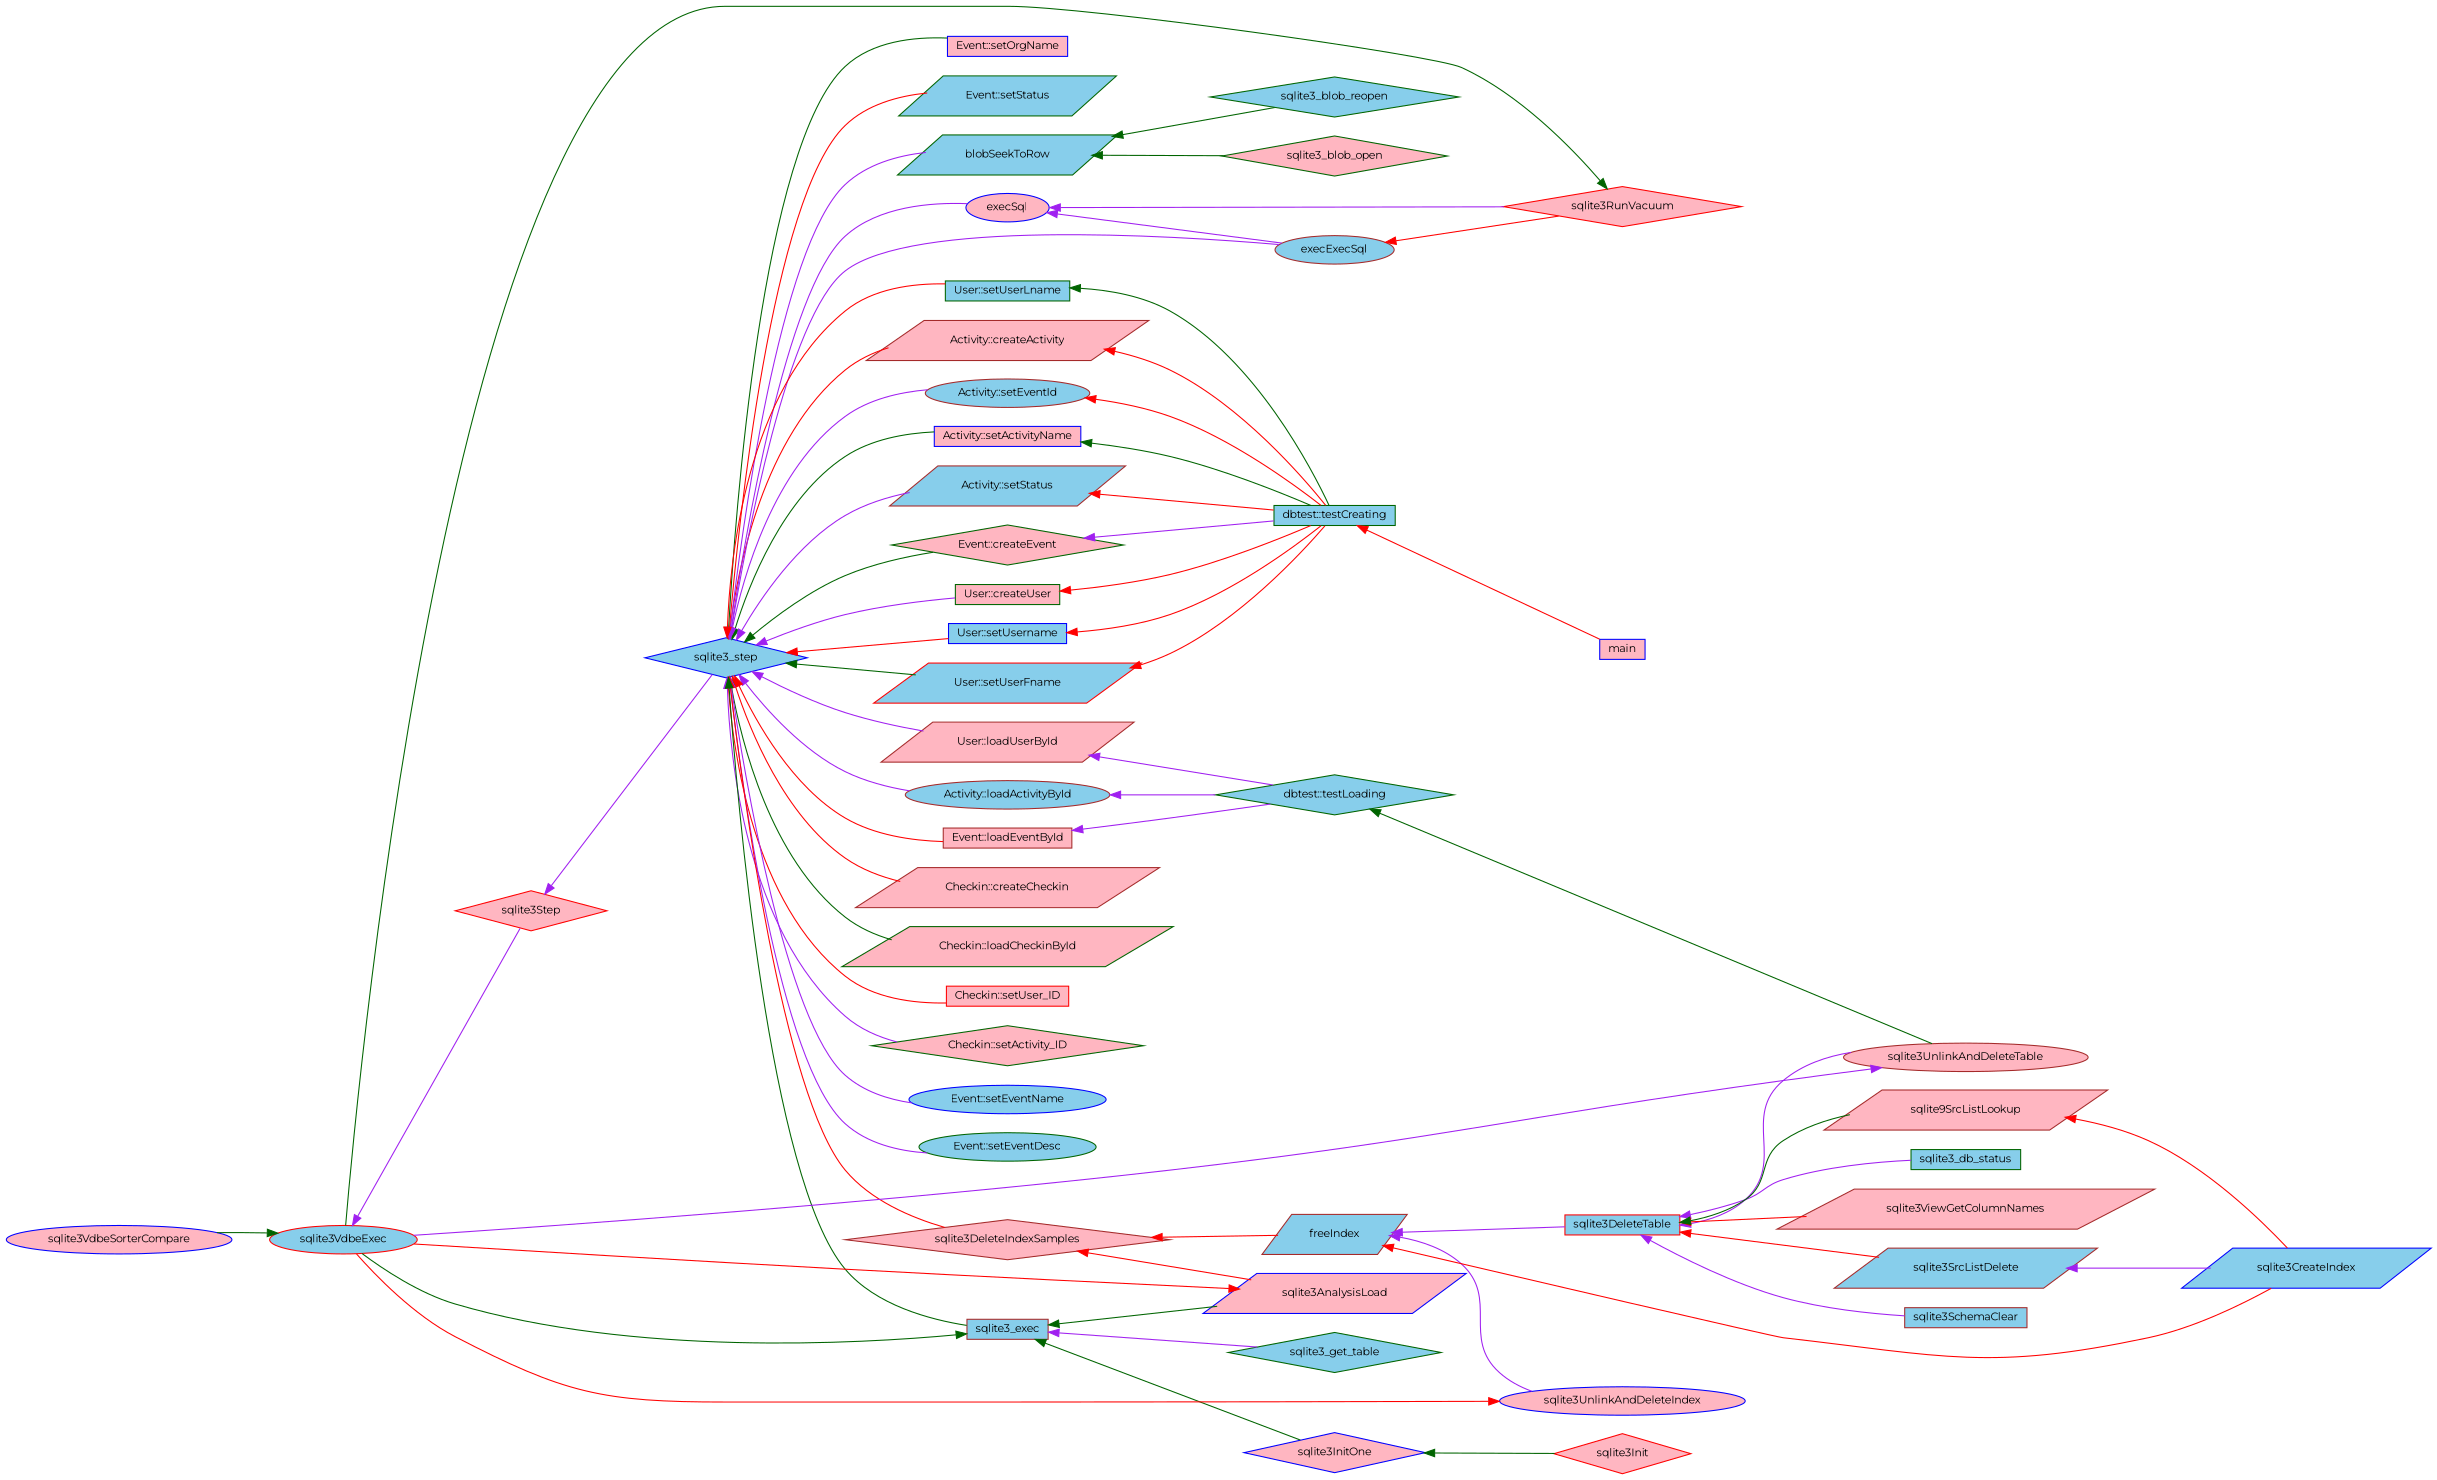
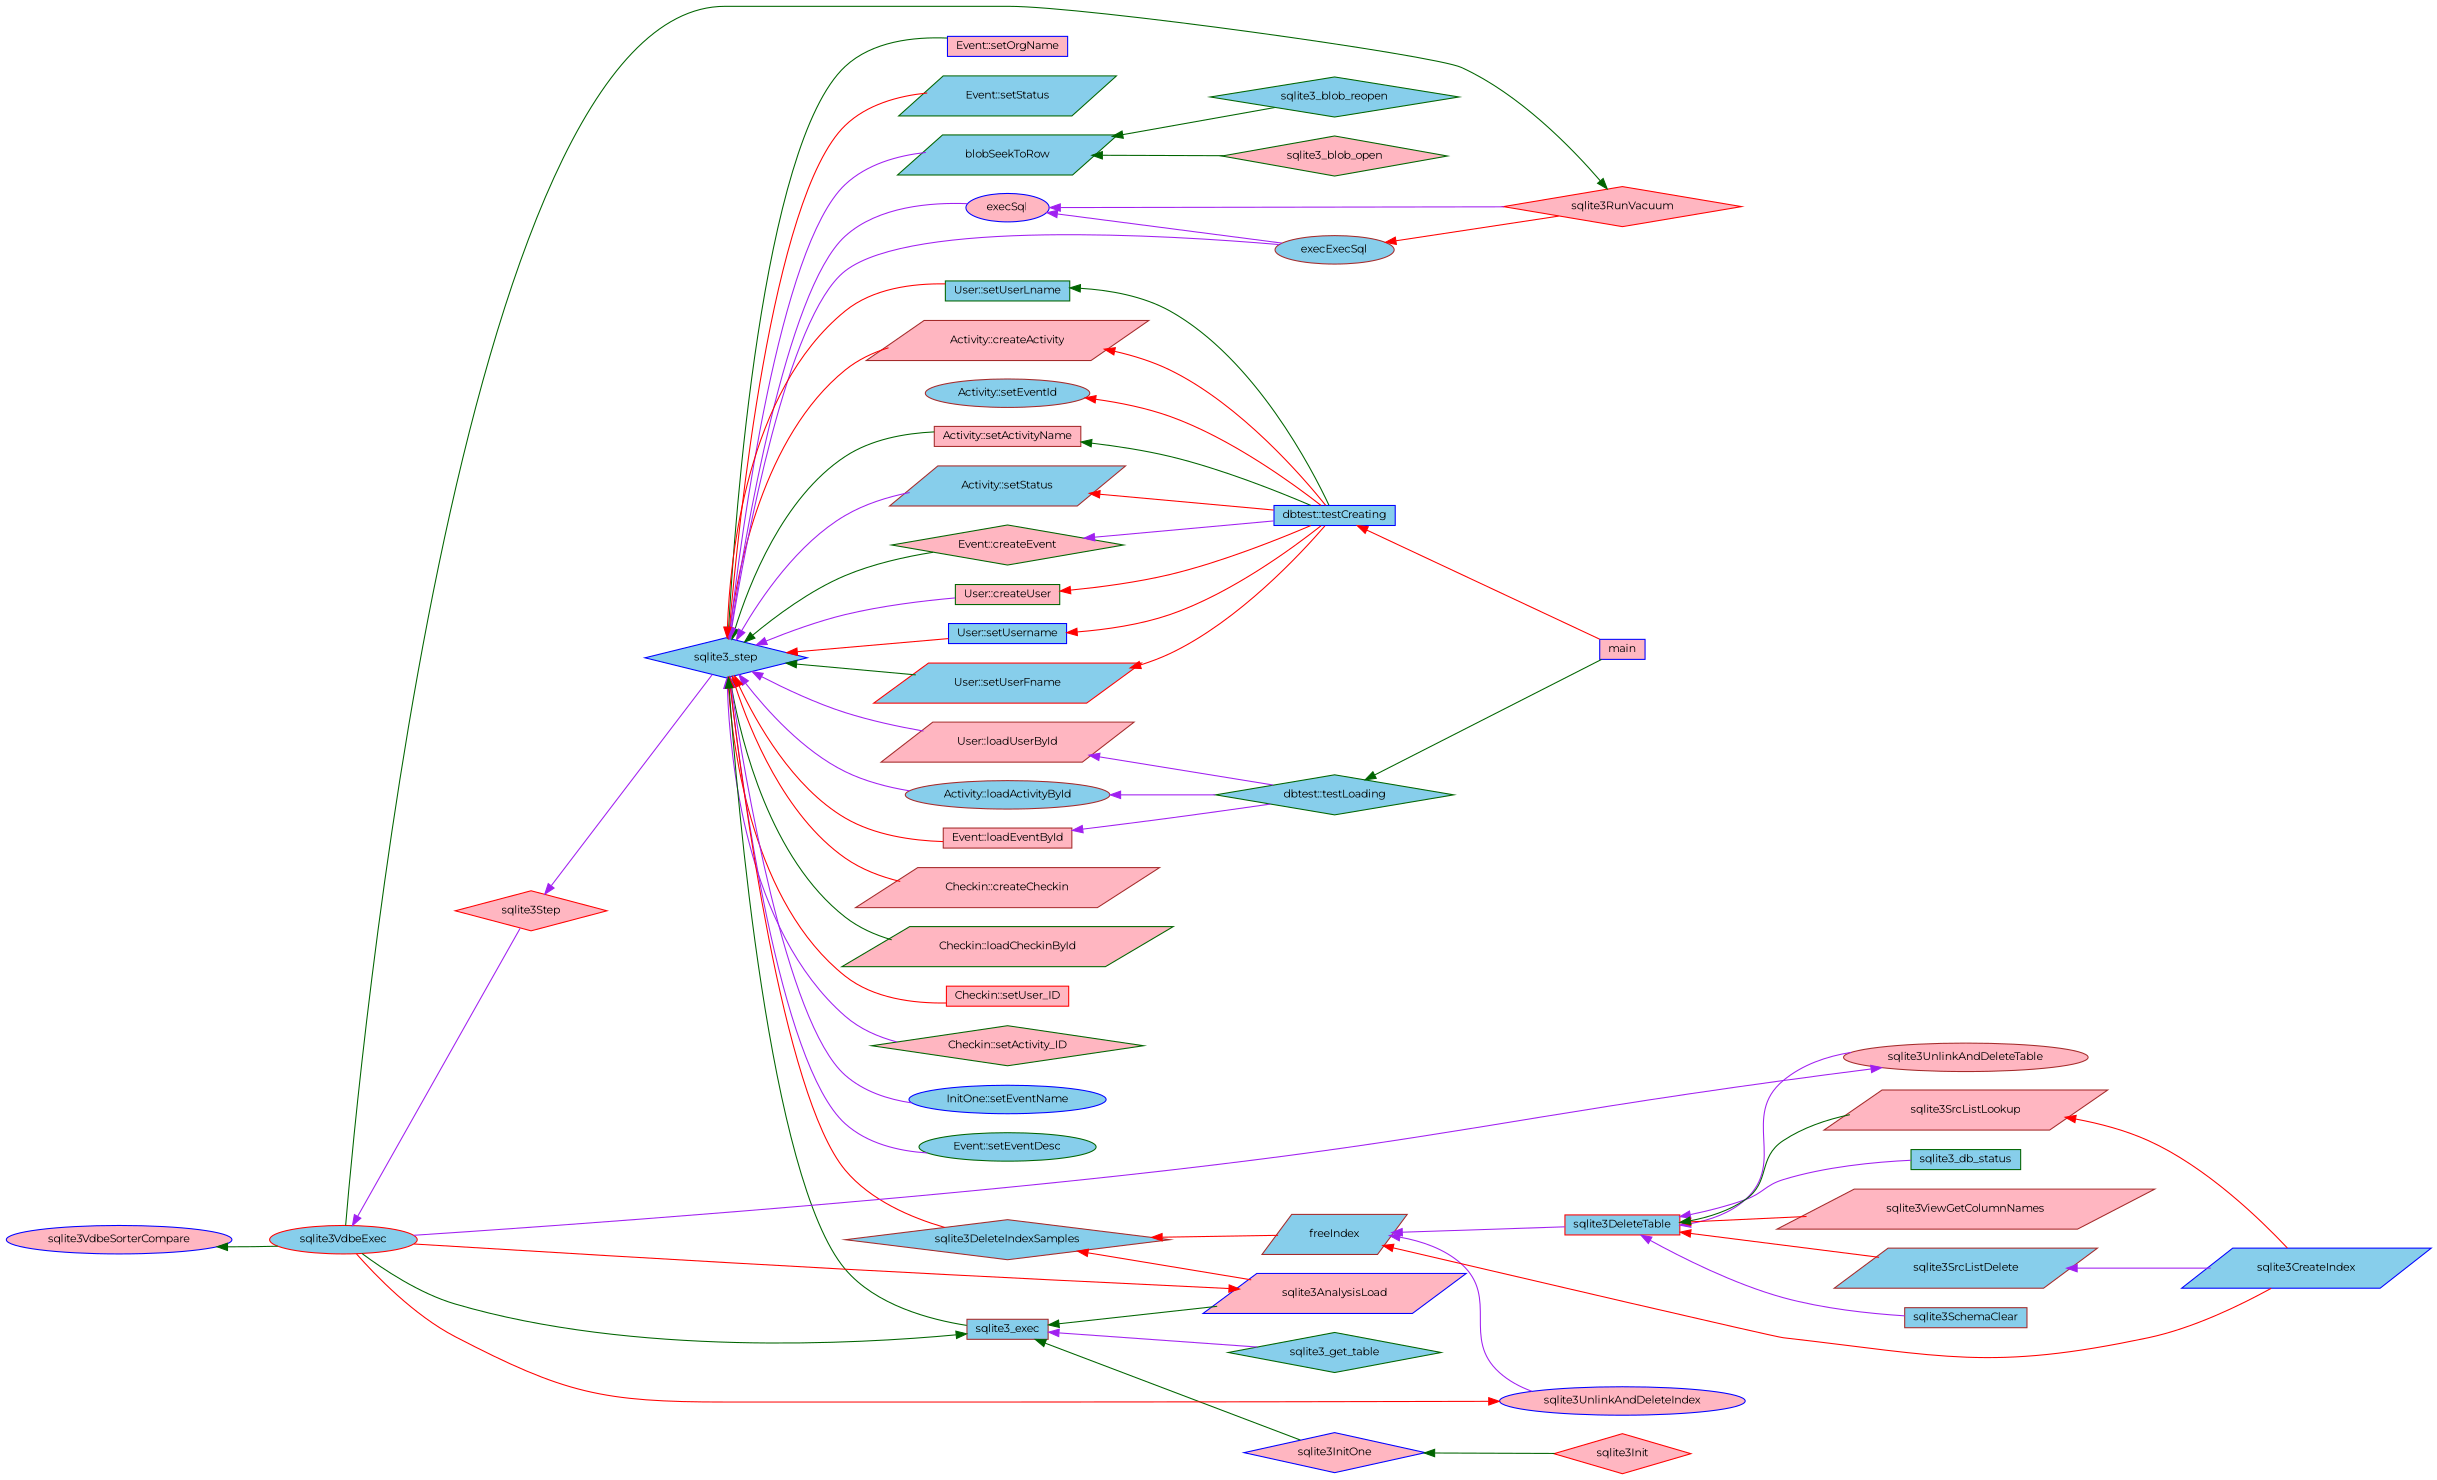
node "Activity::setActivityName": color blue -> brown
edge "Activity::setEventId" -> "sqlite3_step": removed
node "dbtest::testCreating": color darkgreen -> blue
edge "sqlite3UnlinkAndDeleteTable" -> "dbtest::testLoading": now "main" -> "dbtest::testLoading"
node "Event::setEventName": label "Event::setEventName" -> "InitOne::setEventName"
node "sqlite9SrcListLookup": label "sqlite9SrcListLookup" -> "sqlite3SrcListLookup"
edge "sqlite3VdbeSorterCompare" -> "sqlite3VdbeExec": reversed
node "sqlite3DeleteIndexSamples": fillcolor lightpink -> skyblue
